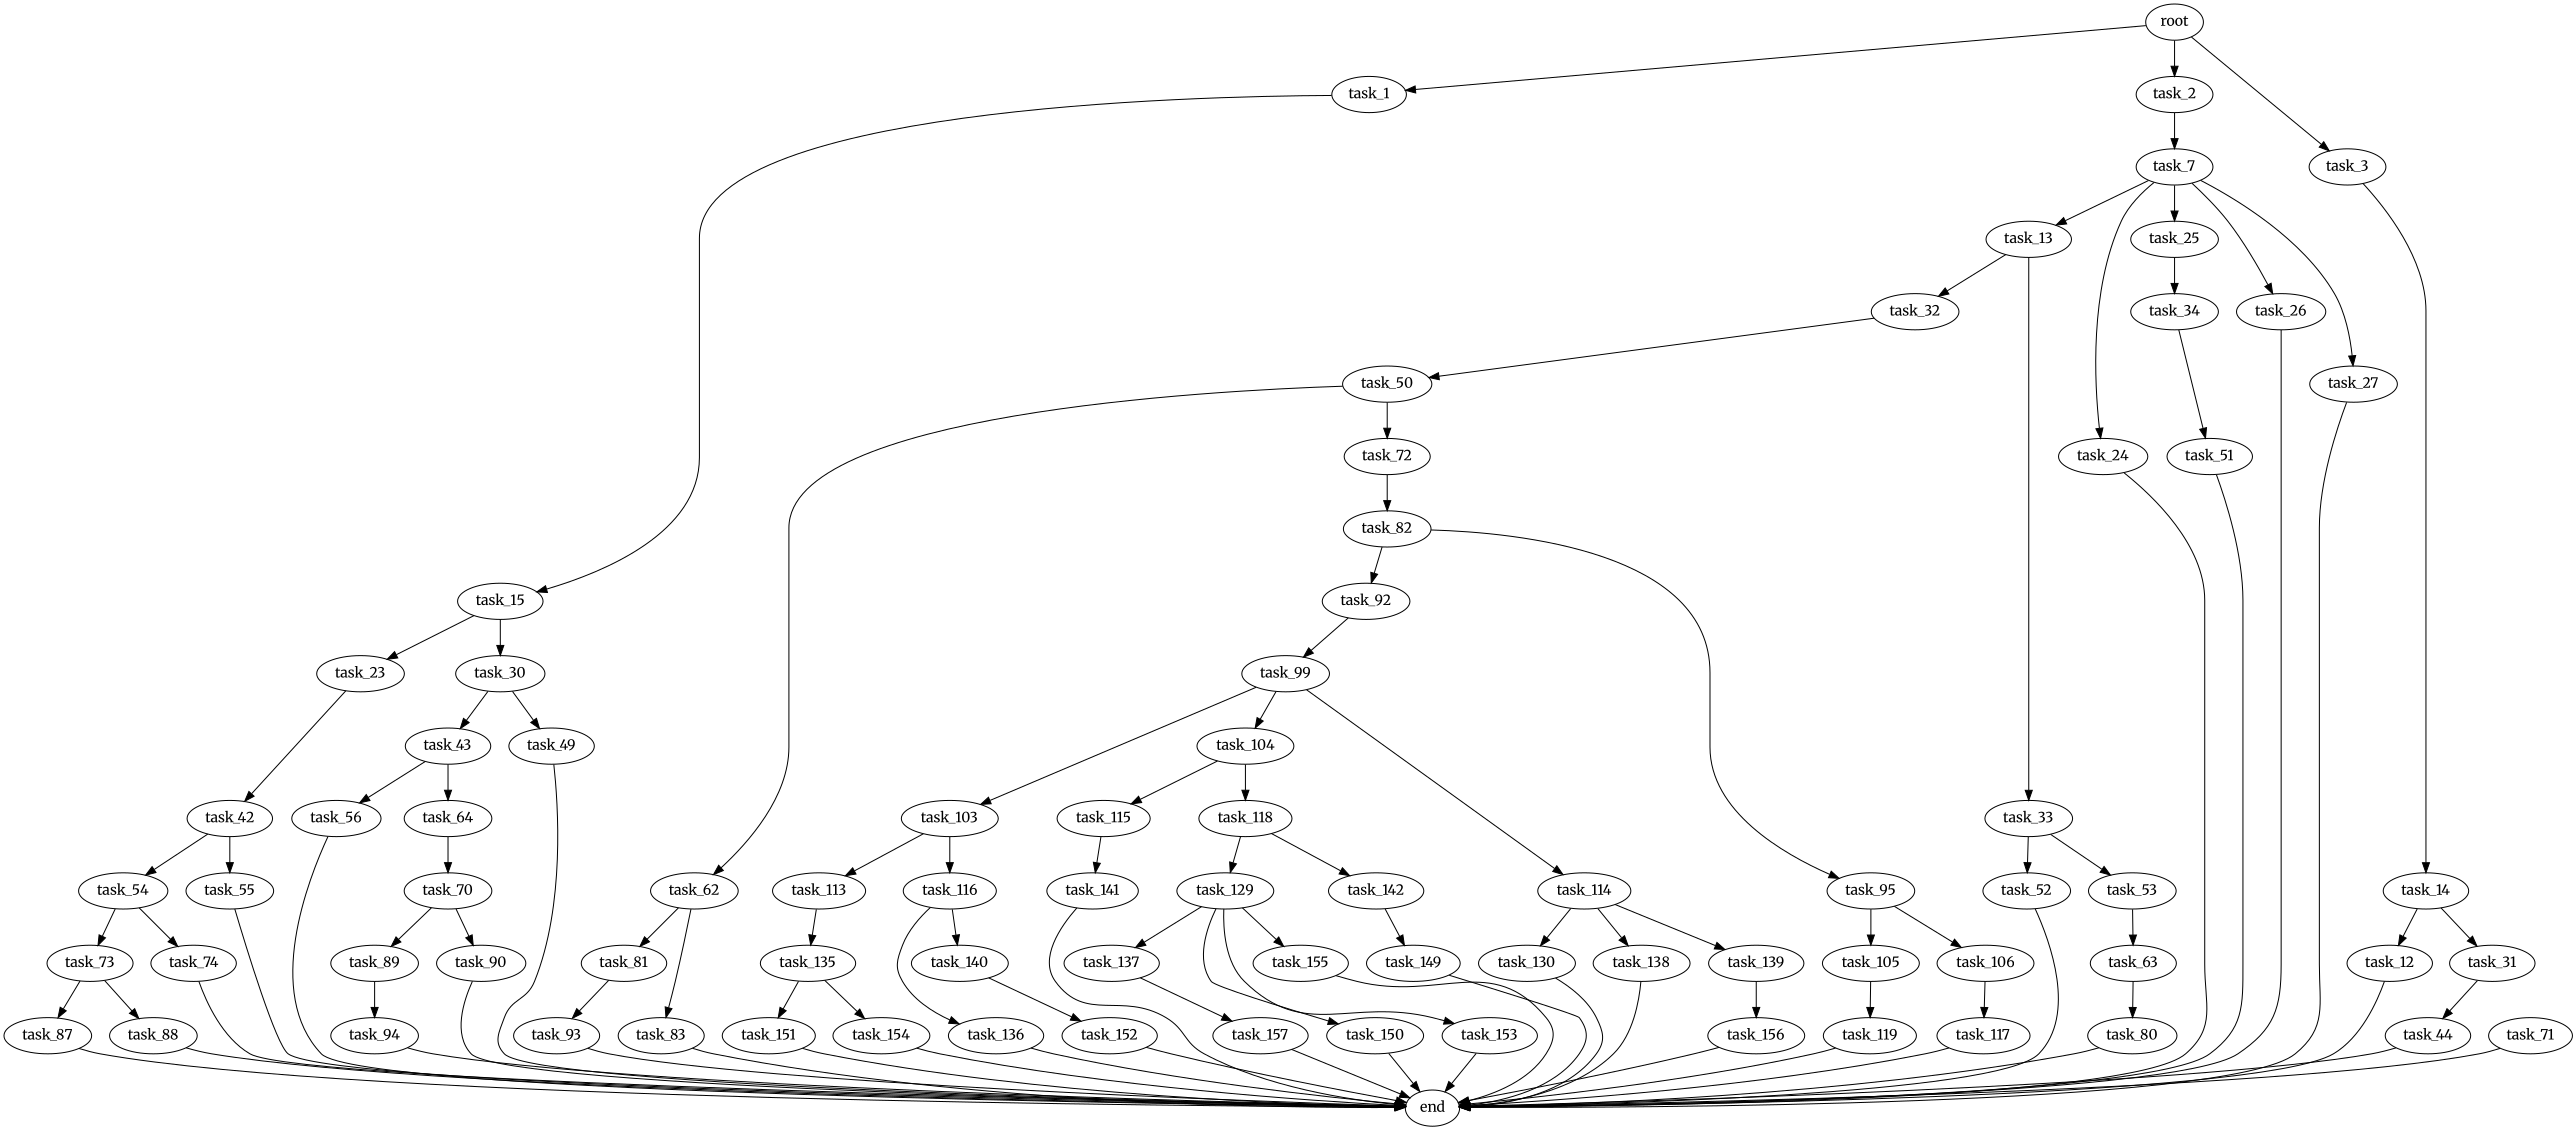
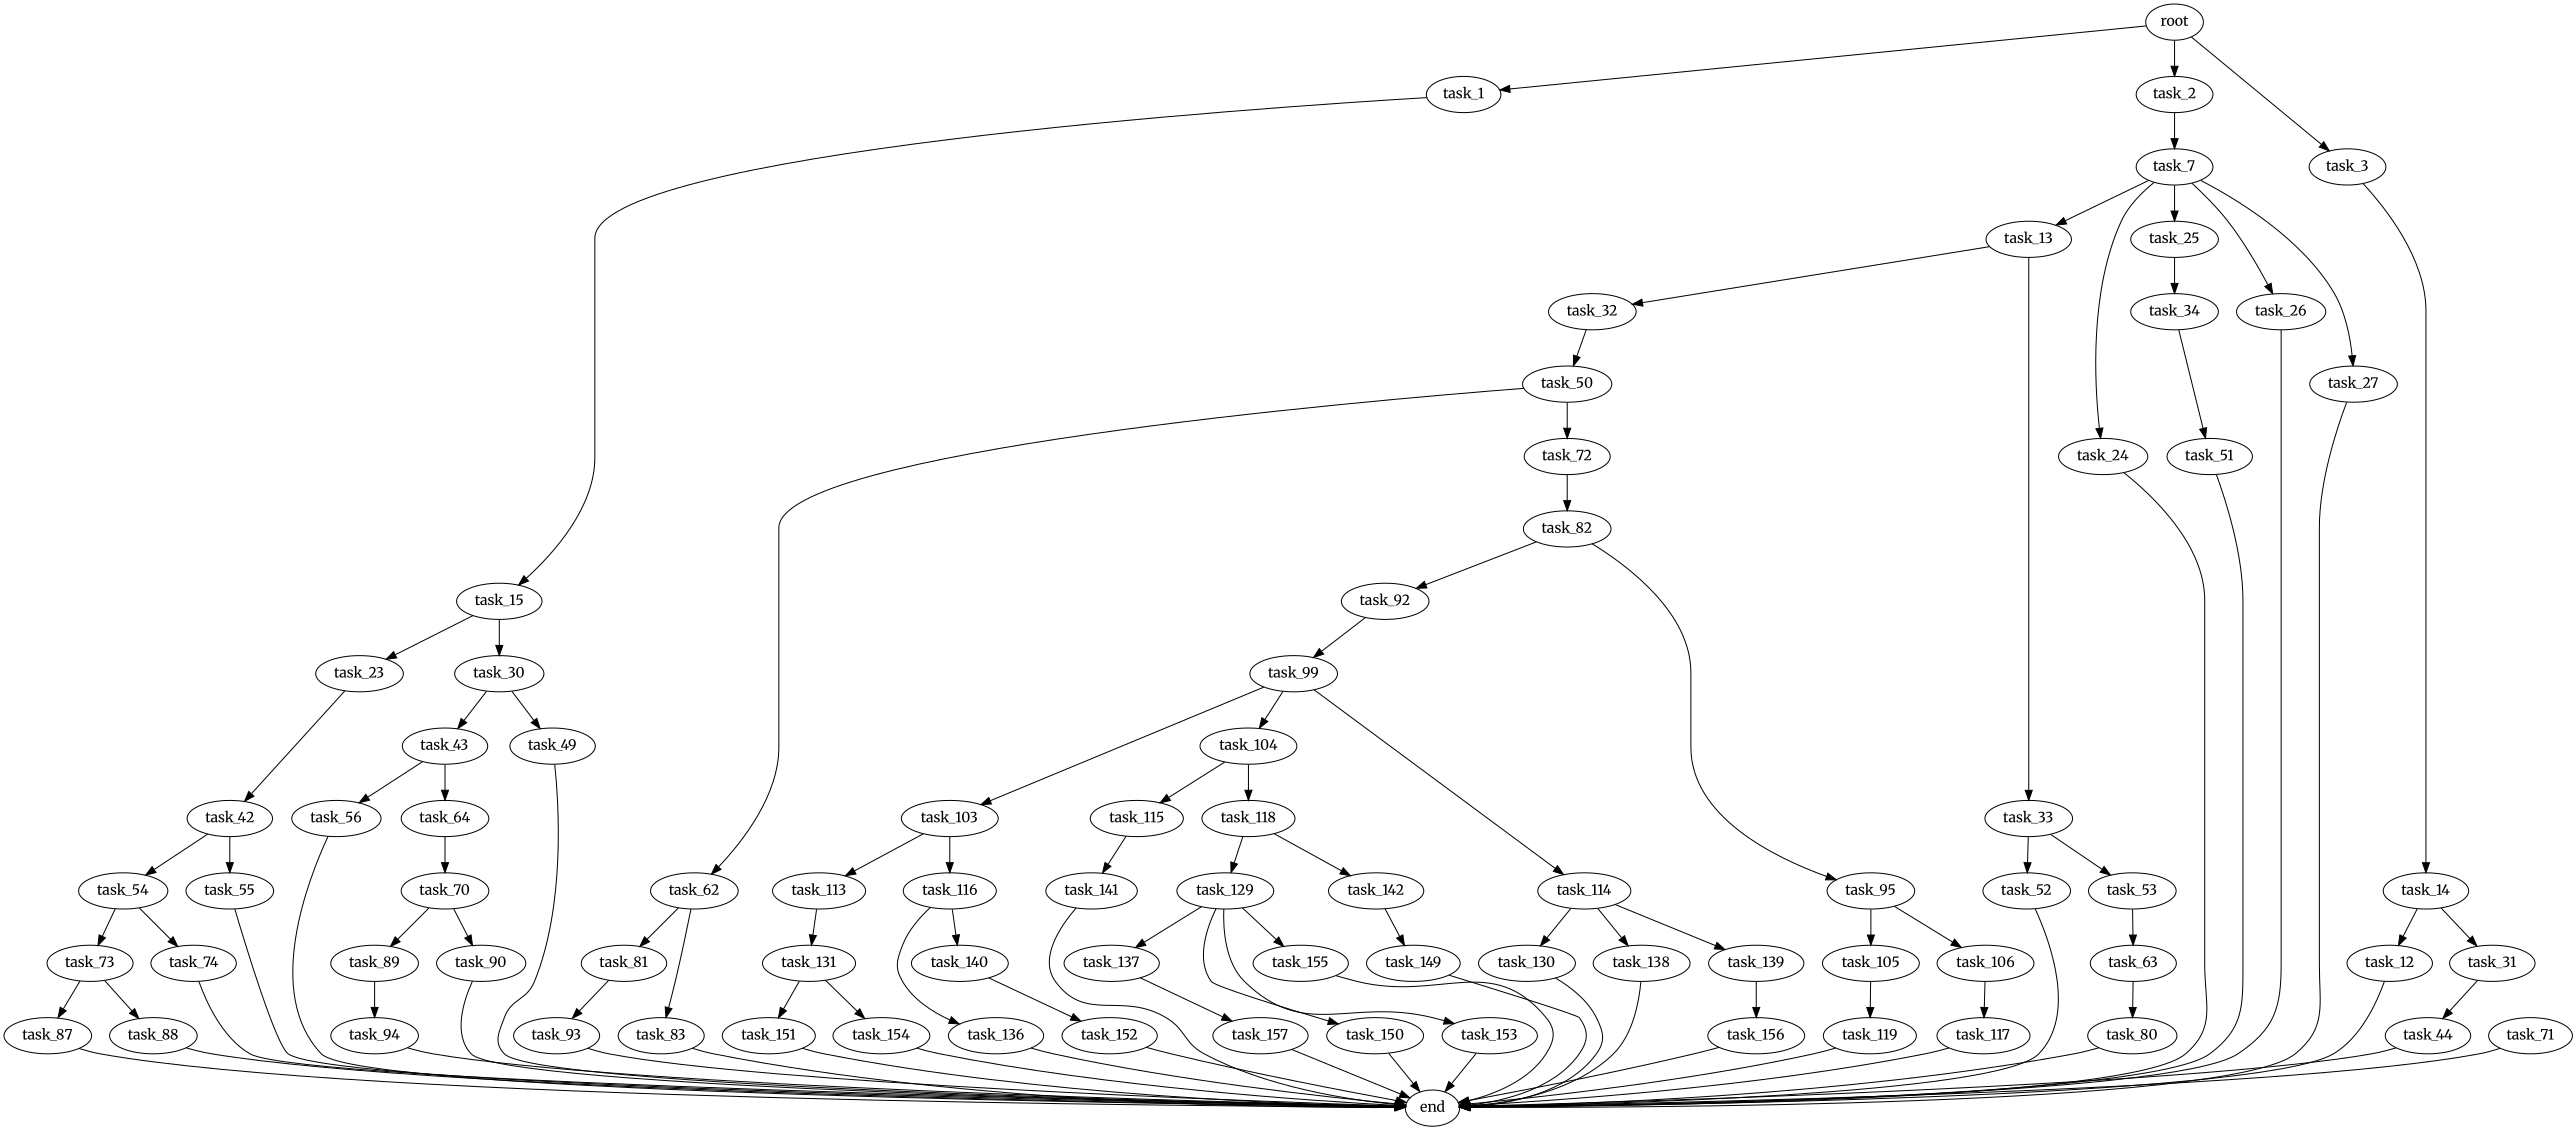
node "task_135": label "task_135" -> "task_131"
